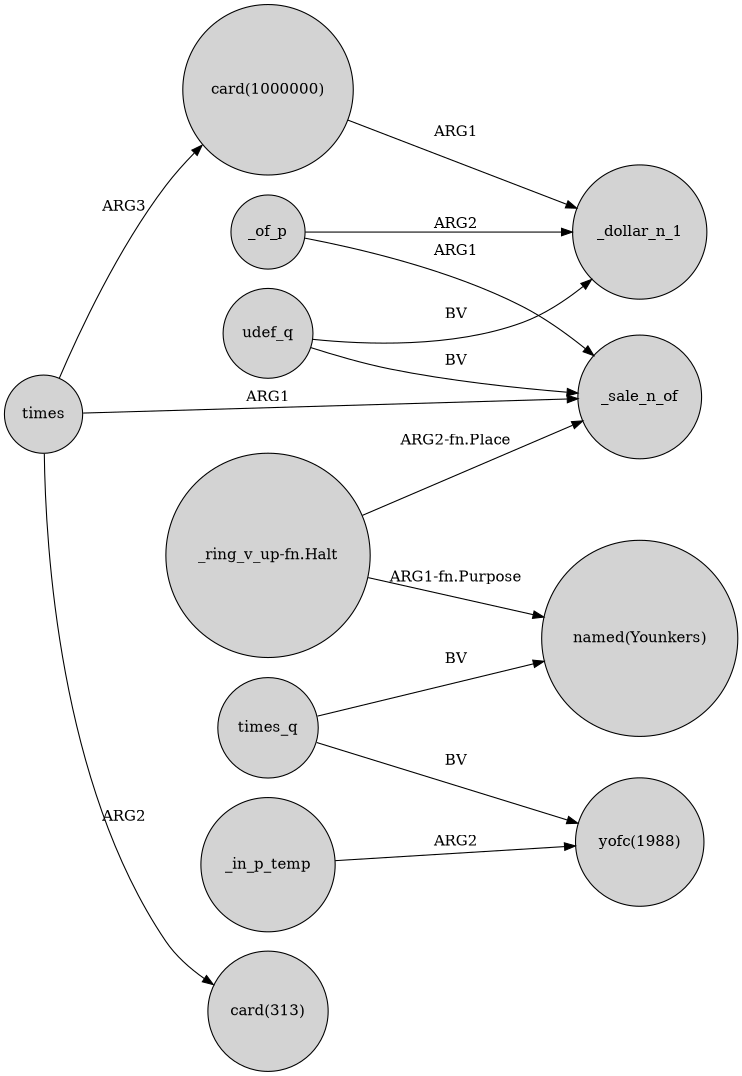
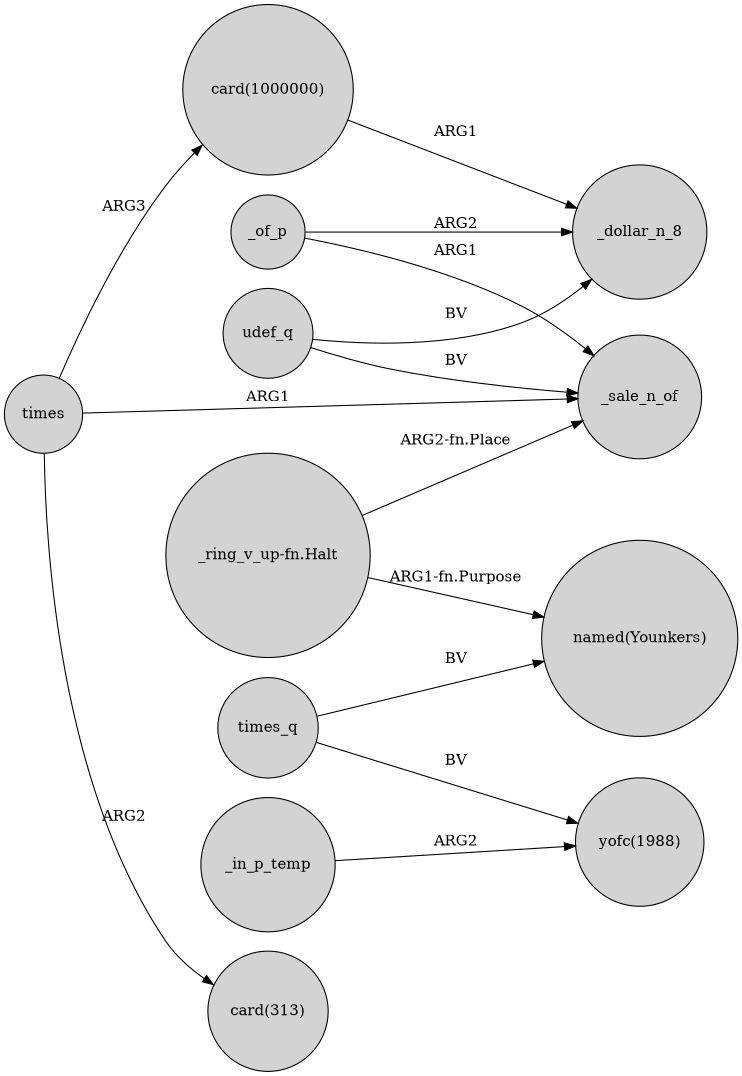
node "_dollar_n_1": label "_dollar_n_1" -> "_dollar_n_8"
